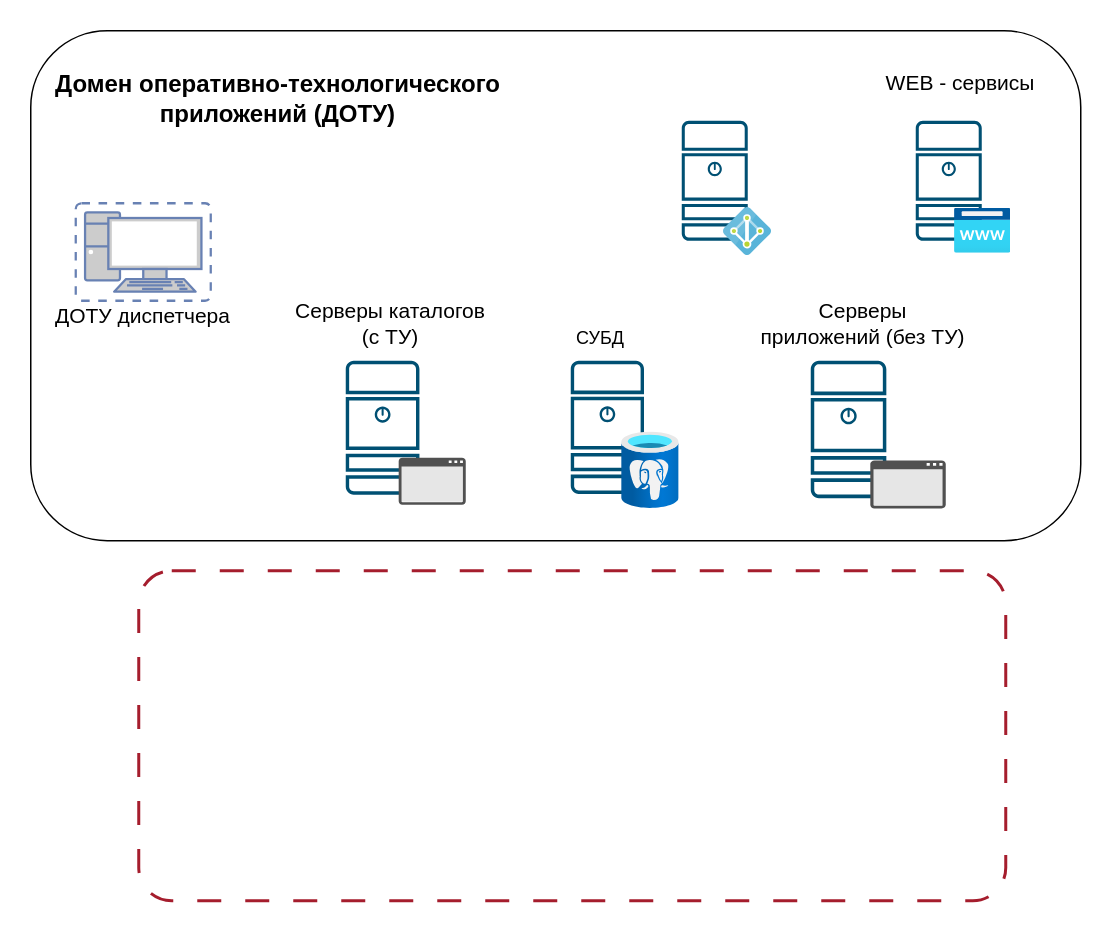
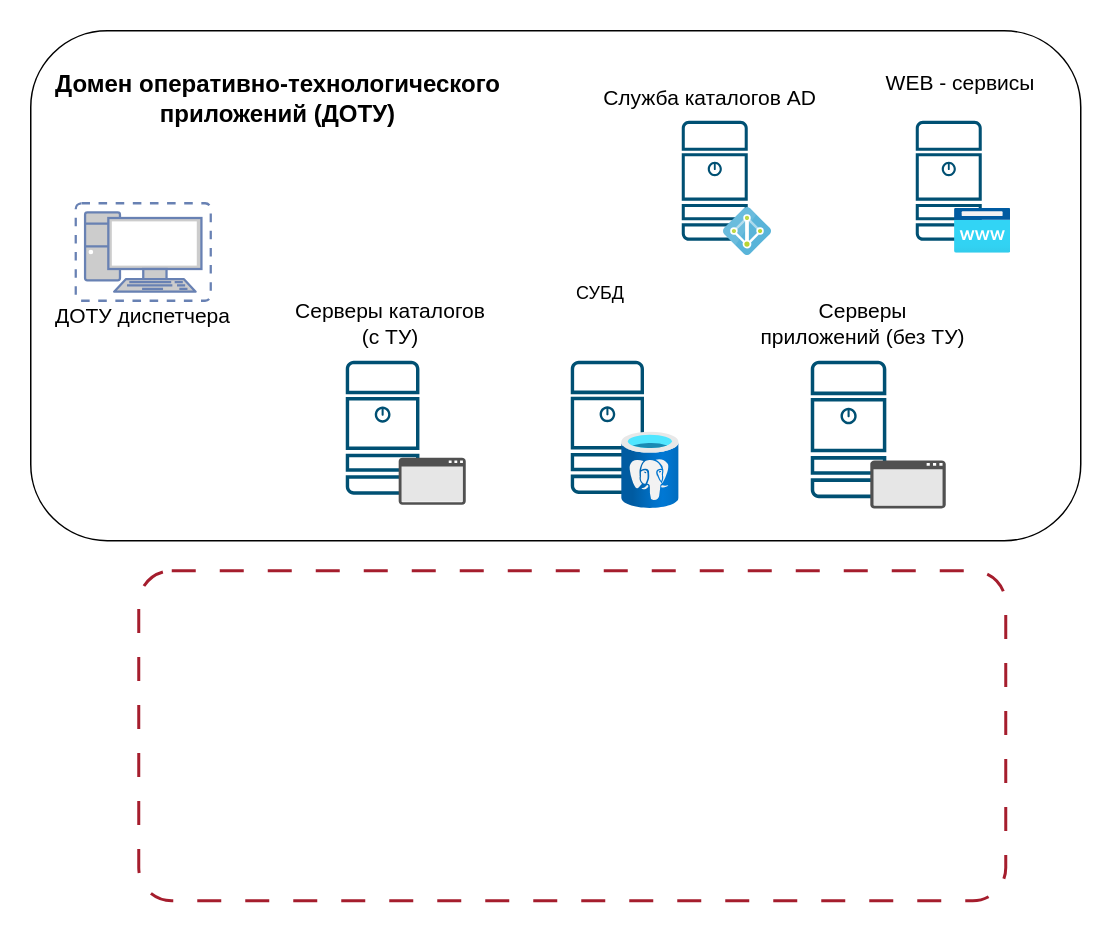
node "Служба каталогов AD": added
node "СУБД": moved (601, 338) -> (601, 293)
